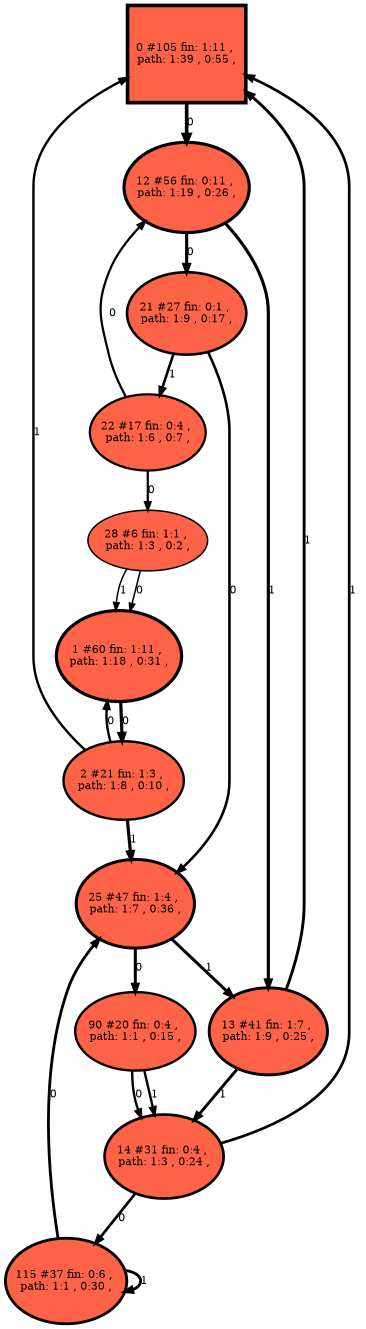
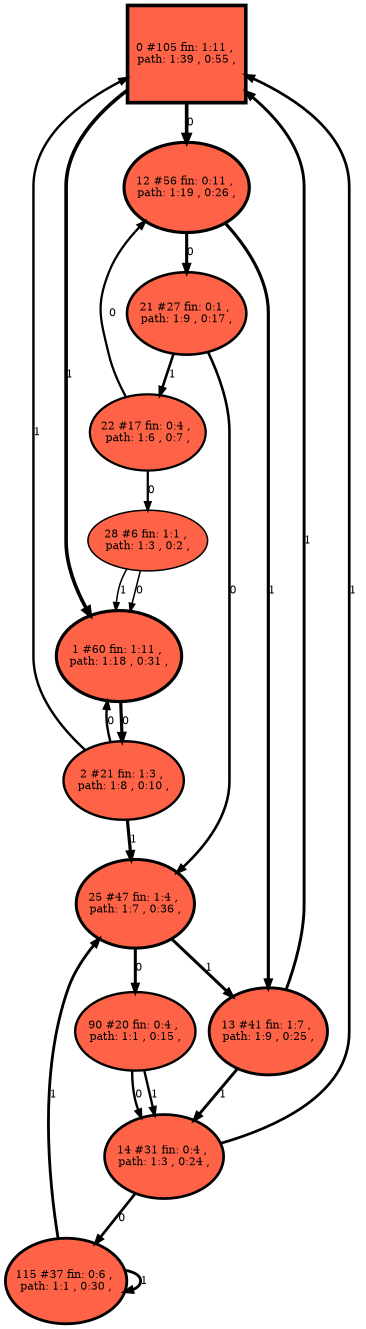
edge "0 #105 fin: 1:11 , path: 1:39 , 0:55 ," -> "1 #60 fin: 1:11 , path: 1:18 , 0:31 ,": added, label "1"
edge "115 #37 fin: 0:6 , path: 1:1 , 0:30 ," -> "25 #47 fin: 1:4 , path: 1:7 , 0:36 ,": label "0 " -> "1 "
